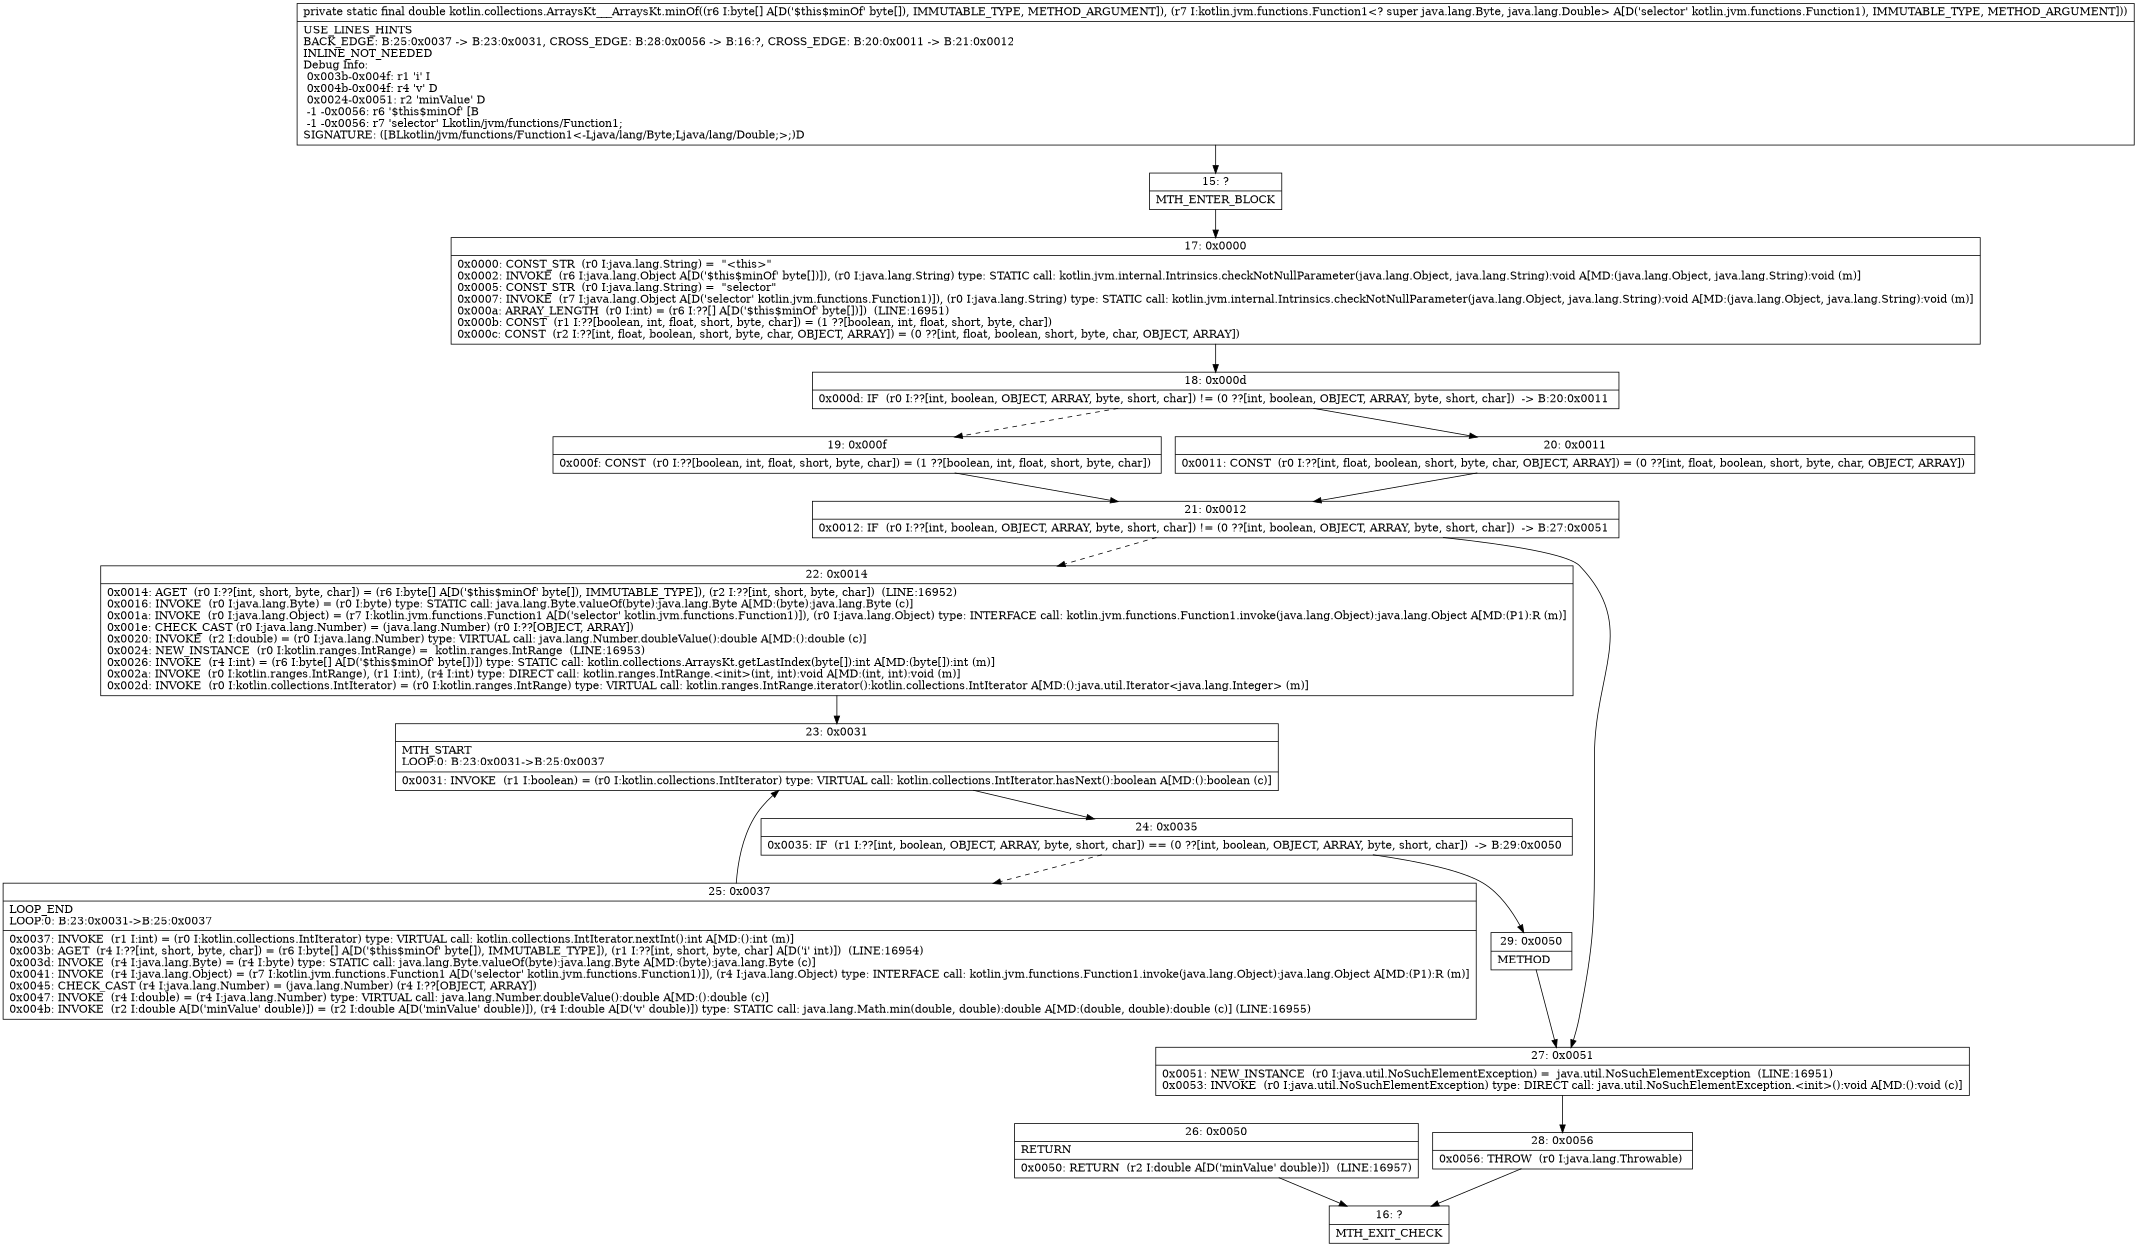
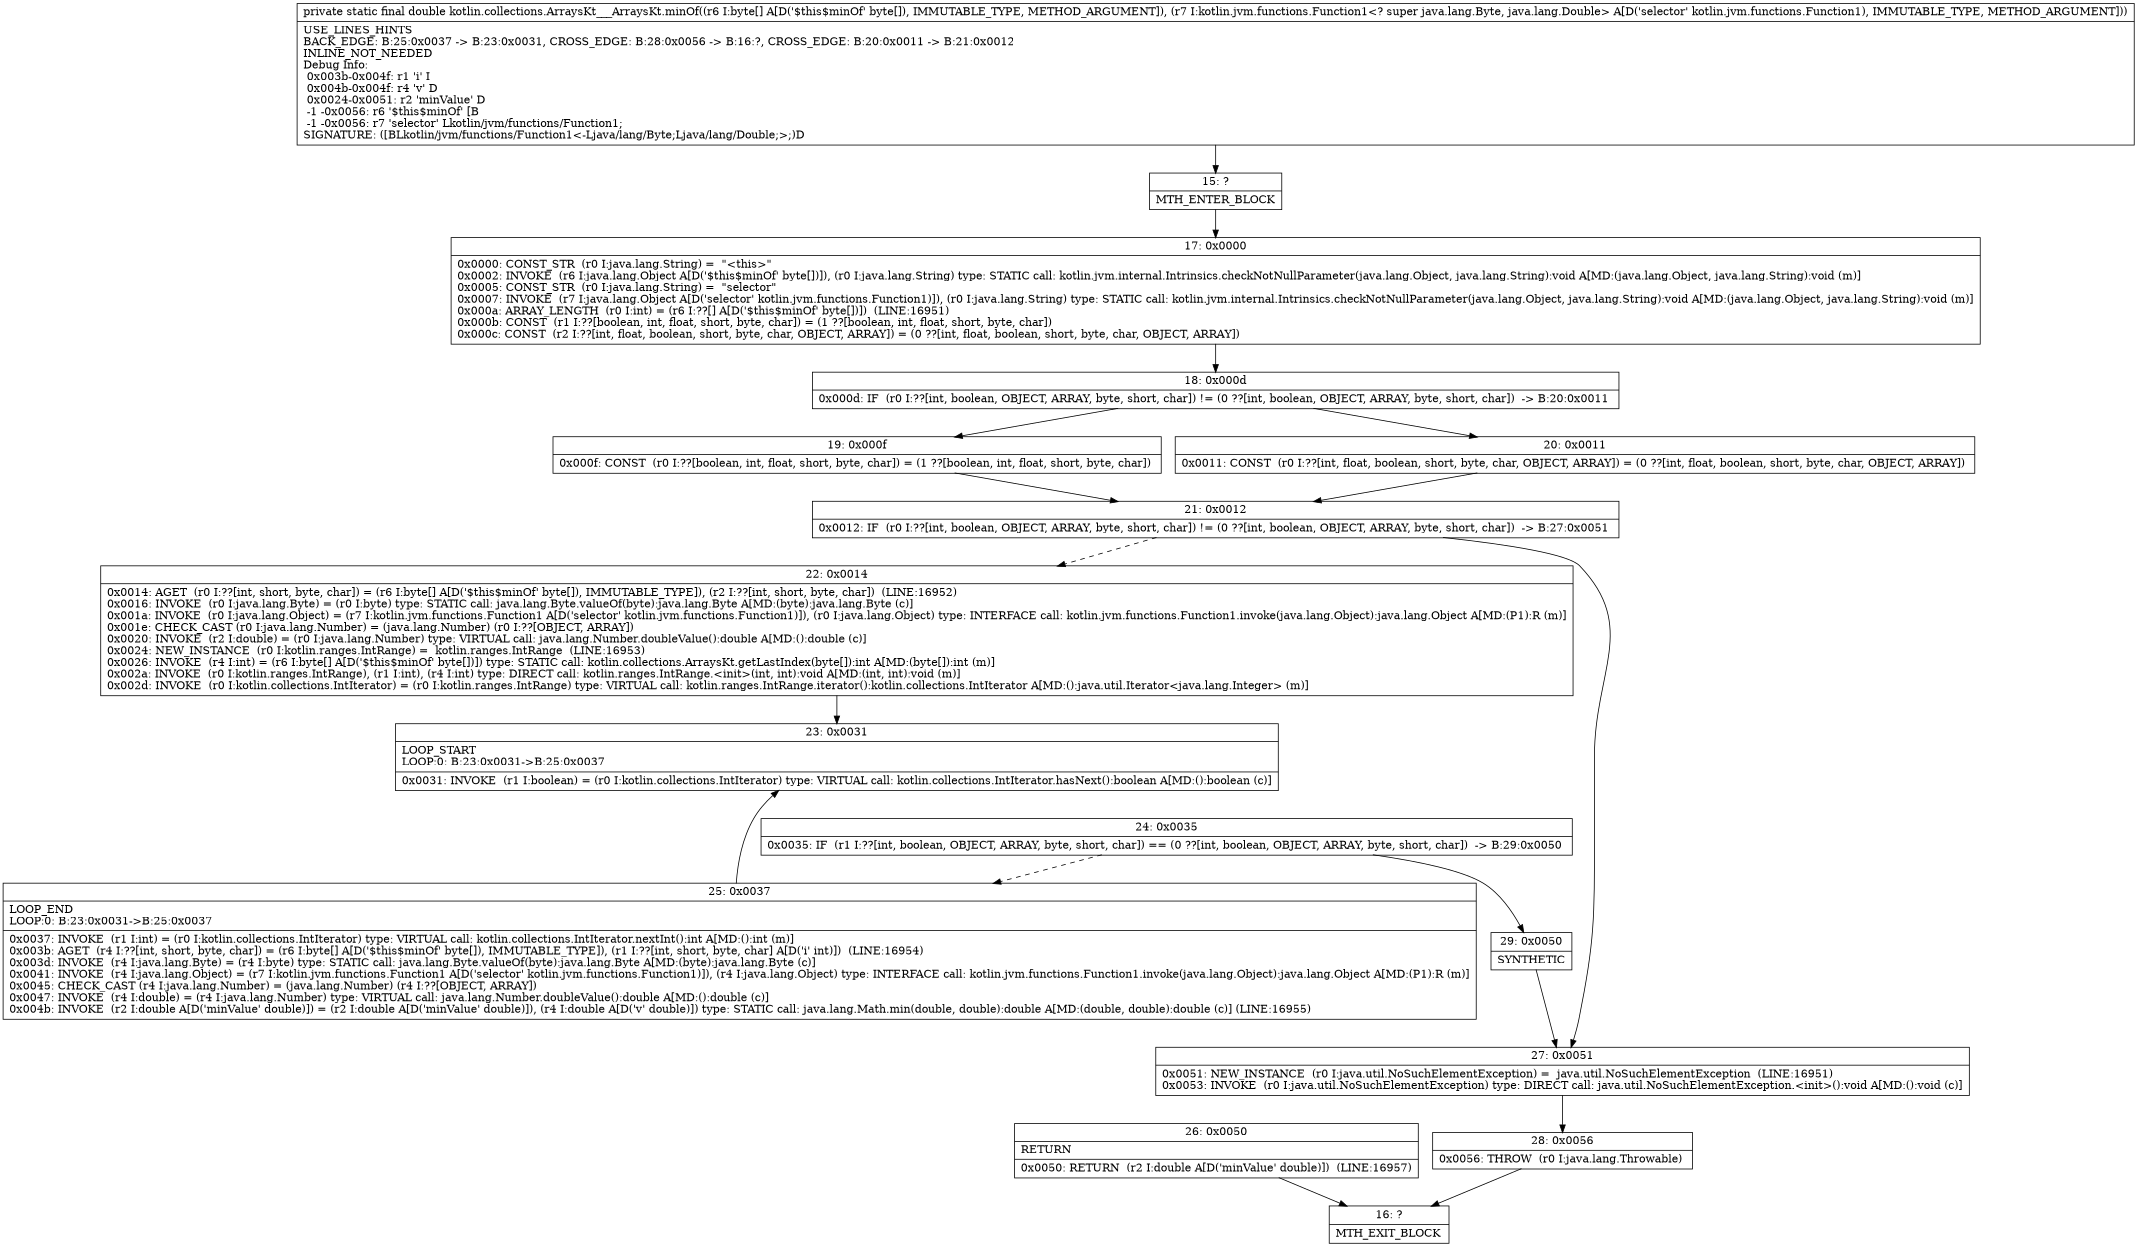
edge "18: 0x000d" -> "19: 0x000f": style dashed -> solid
node "23: 0x0031": text "MTH_START" -> "LOOP_START"
edge "23: 0x0031" -> "24: 0x0035": removed
node "29: 0x0050": text "METHOD" -> "SYNTHETIC"
node "16: ?": text "MTH_EXIT_CHECK" -> "MTH_EXIT_BLOCK"
